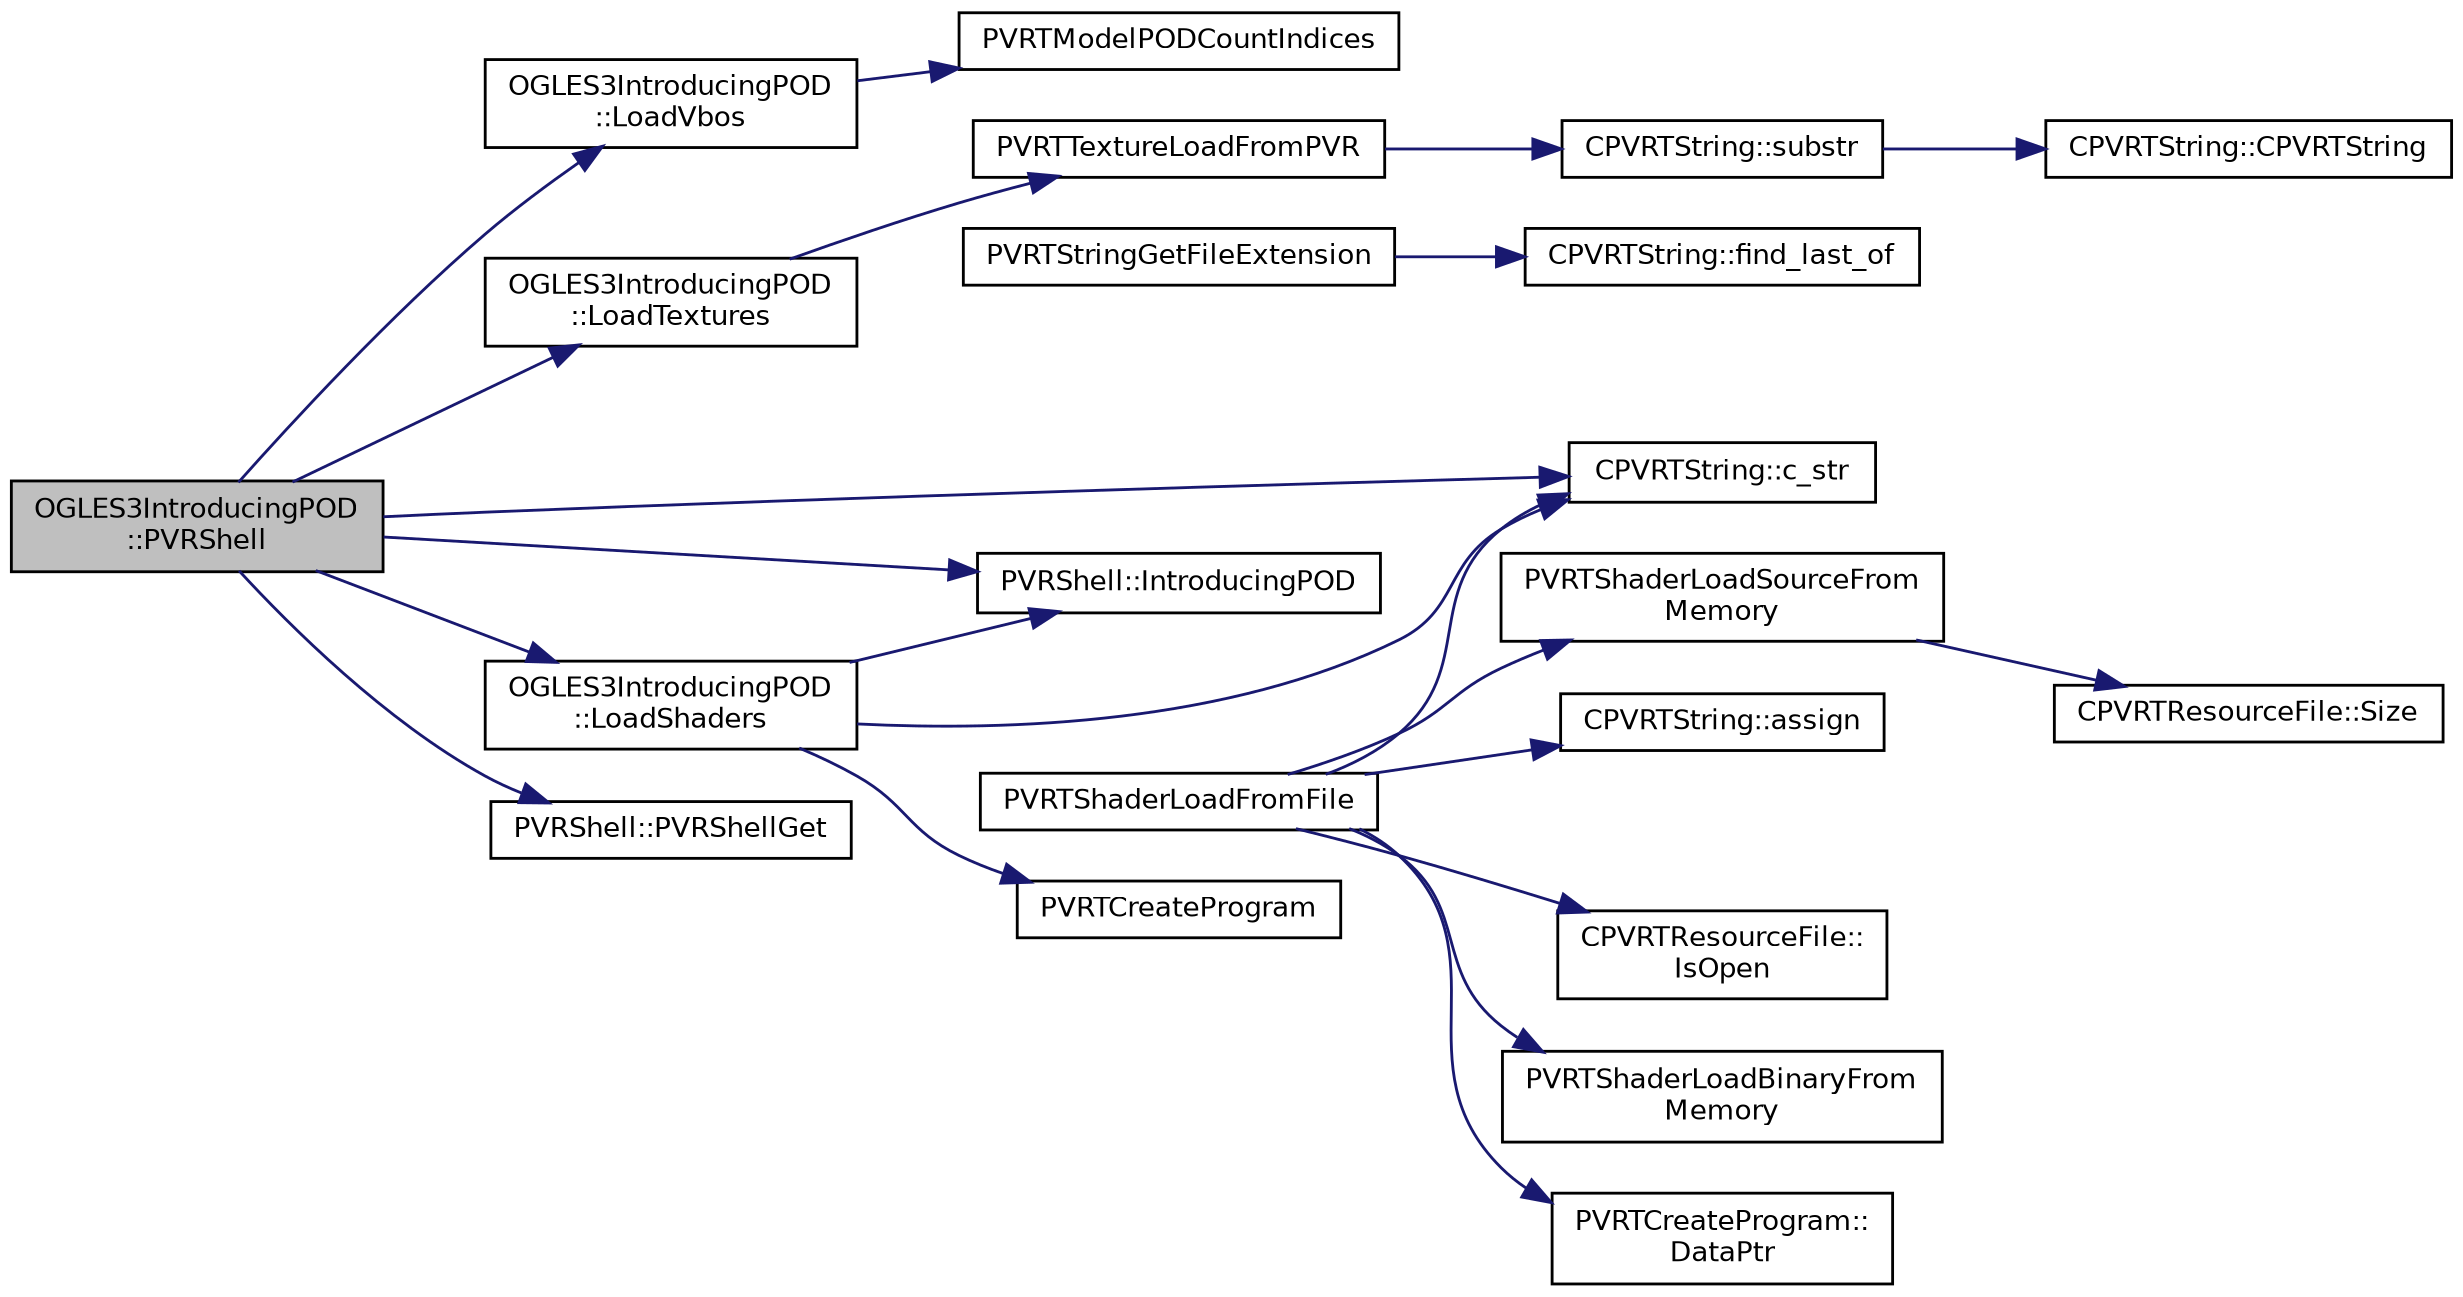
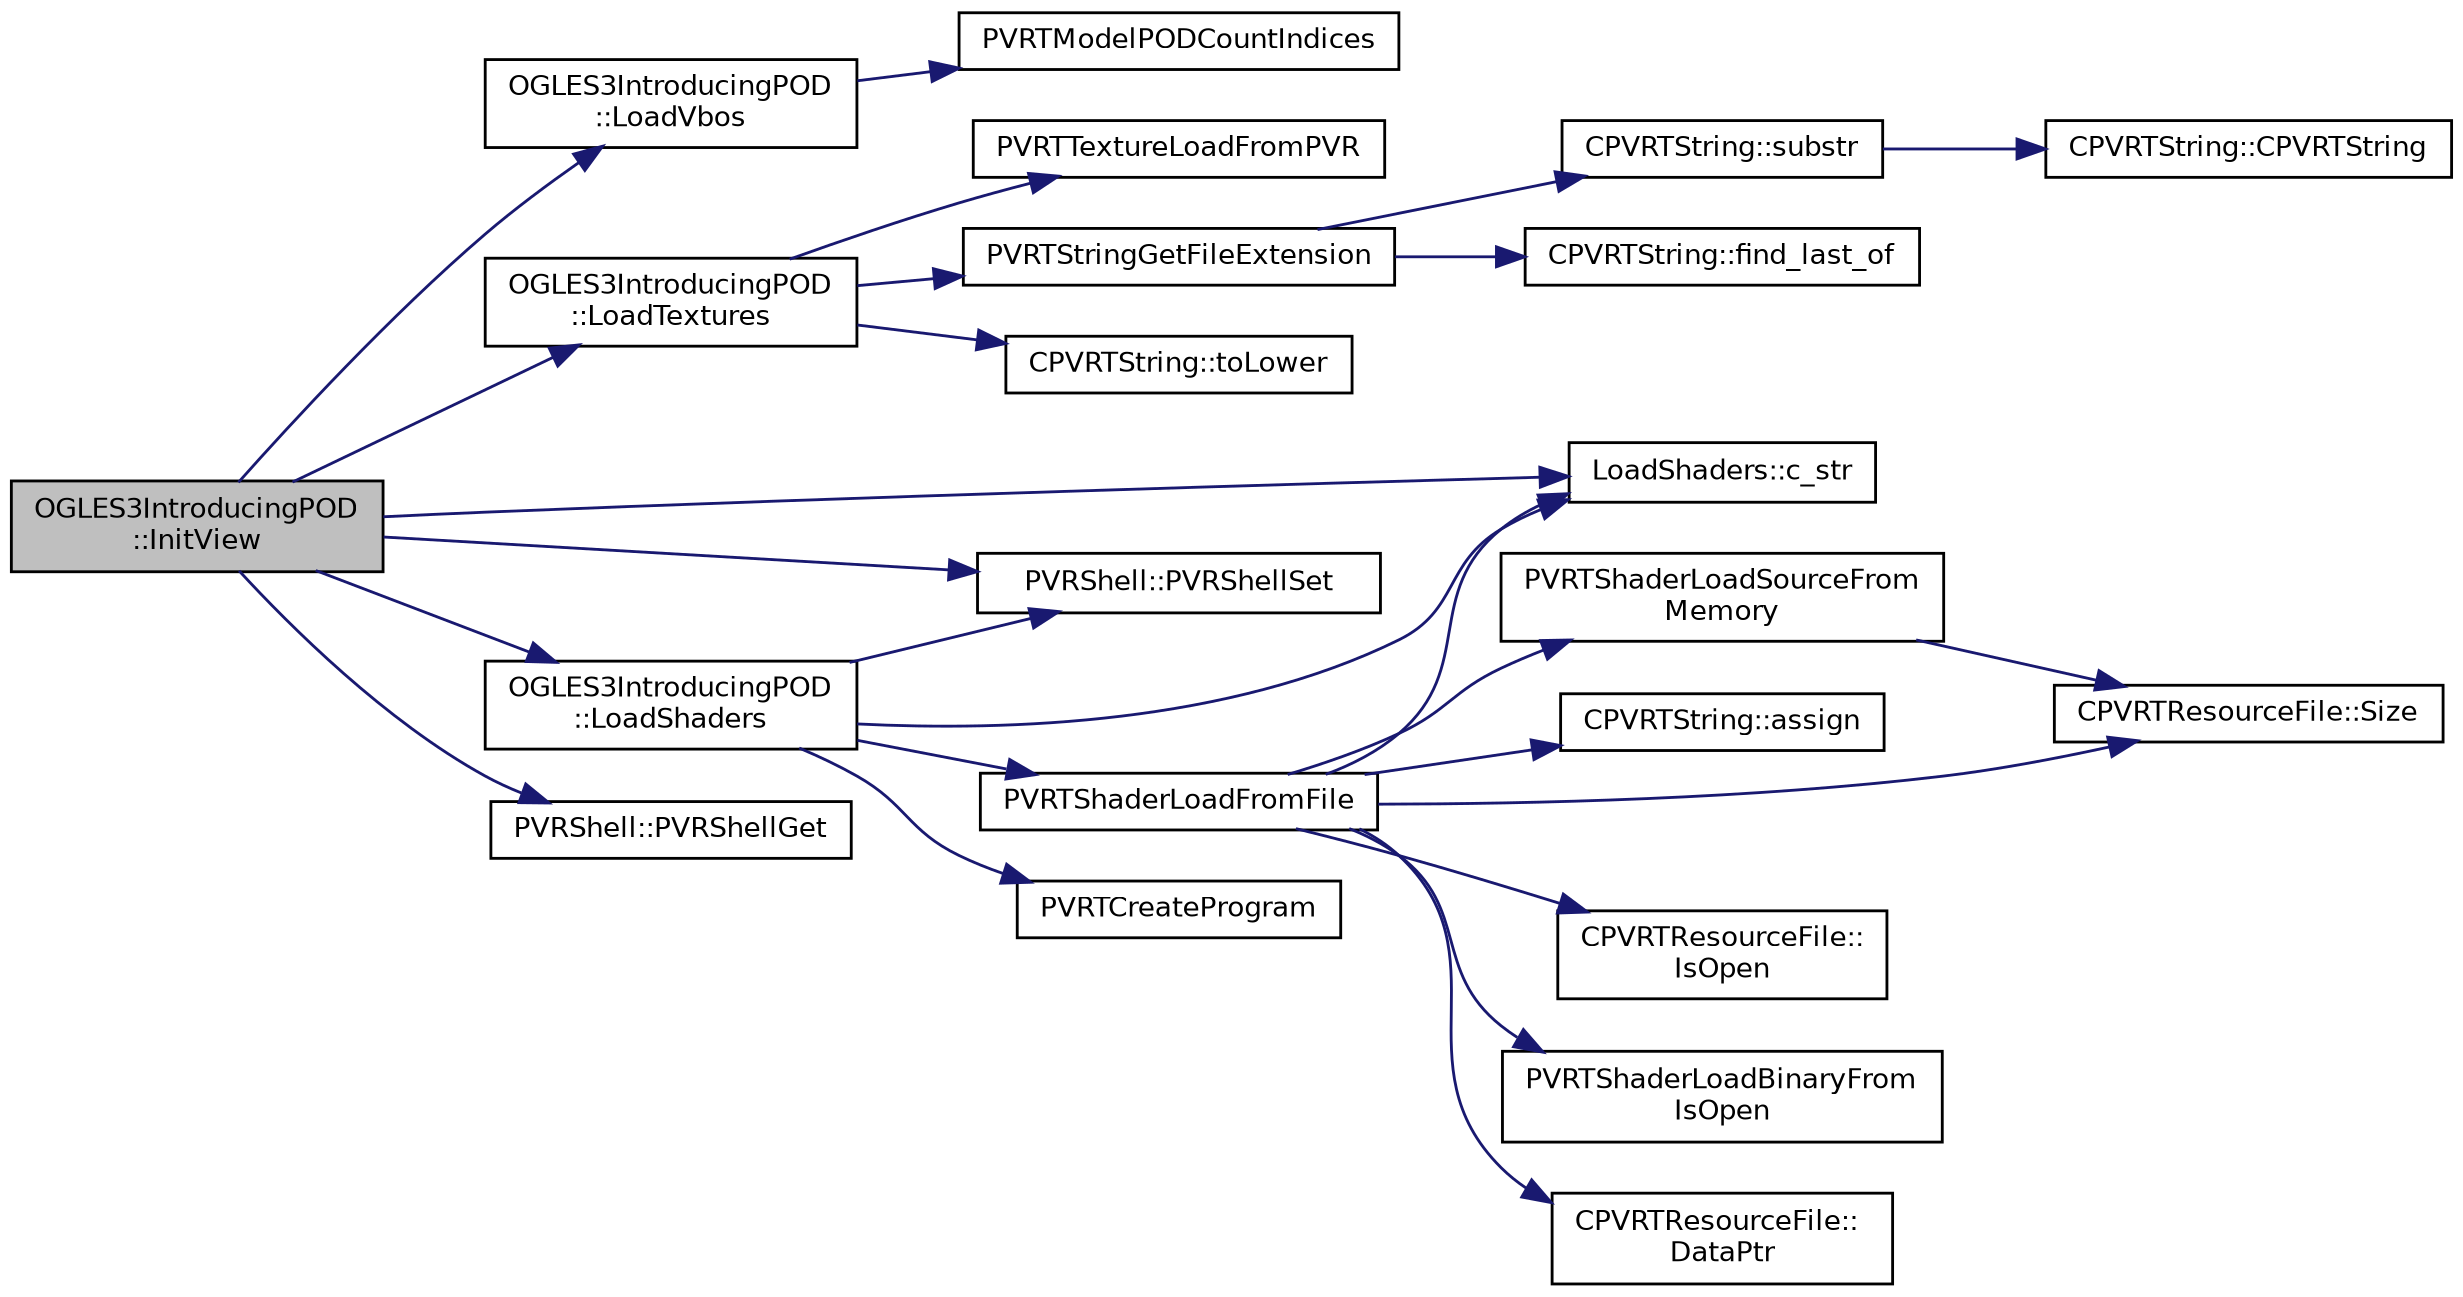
edge "PVRTTextureLoadFromPVR" -> "CPVRTString::substr": now "PVRTStringGetFileExtension" -> "CPVRTString::substr"
edge "OGLES3IntroducingPOD ::LoadTextures" -> "PVRTStringGetFileExtension": added
node "CPVRTString::toLower": added
node "CPVRTString::c_str": label "CPVRTString::c_str" -> "LoadShaders::c_str"
node "OGLES3IntroducingPOD ::PVRShell": label "OGLES3IntroducingPOD ::PVRShell" -> "OGLES3IntroducingPOD ::InitView"
node "PVRShell::IntroducingPOD": label "PVRShell::IntroducingPOD" -> "PVRShell::PVRShellSet"
edge "OGLES3IntroducingPOD ::LoadShaders" -> "PVRTShaderLoadFromFile": added
edge "PVRTShaderLoadFromFile" -> "CPVRTResourceFile::Size": added
node "PVRTShaderLoadBinaryFrom Memory": label "PVRTShaderLoadBinaryFrom Memory" -> "PVRTShaderLoadBinaryFrom IsOpen"
node "PVRTCreateProgram:: DataPtr": label "PVRTCreateProgram:: DataPtr" -> "CPVRTResourceFile:: DataPtr"
